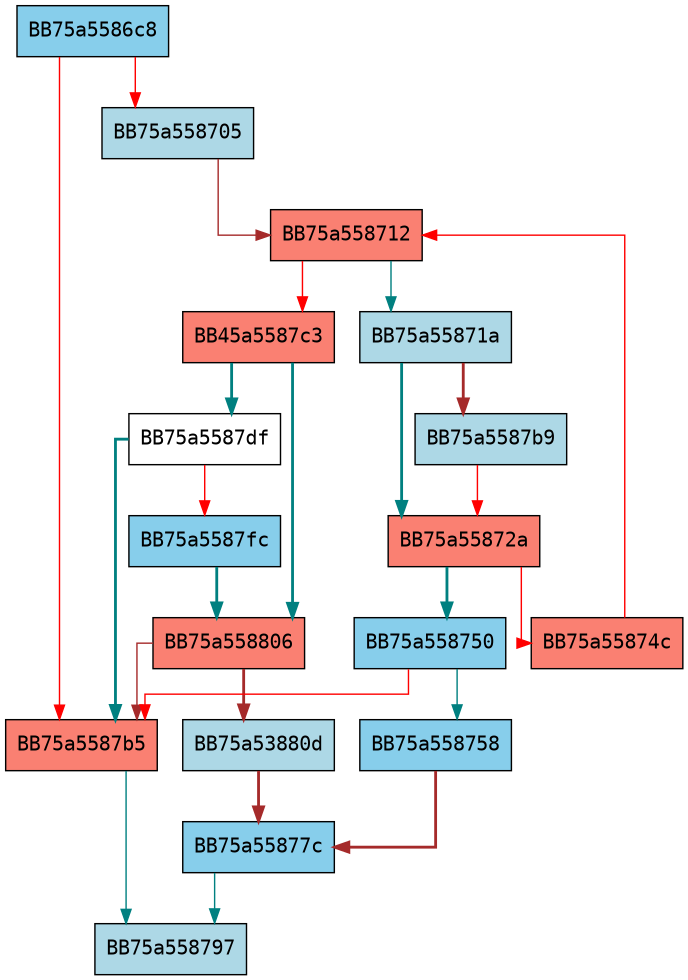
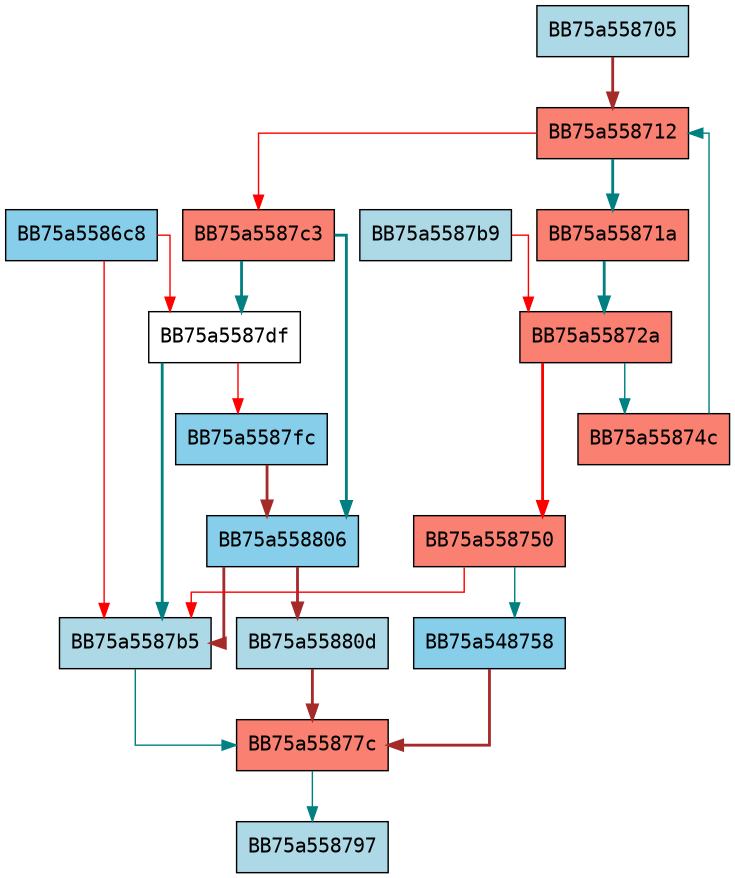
edge "BB75a5586c8" -> "BB75a558705": now "BB75a5586c8" -> "BB75a5587df"
edge "BB75a558705" -> "BB75a558712": style solid -> bold
edge "BB75a558712" -> "BB75a55871a": style solid -> bold
edge "BB75a55874c" -> "BB75a558712": color red -> teal
node "BB45a5587c3": label "BB45a5587c3" -> "BB75a5587c3"
node "BB75a55871a": fillcolor lightblue -> salmon
edge "BB75a55871a" -> "BB75a5587b9": removed
edge "BB75a5587fc" -> "BB75a558806": color teal -> brown
edge "BB75a55872a" -> "BB75a558750": color teal -> red
edge "BB75a55872a" -> "BB75a55874c": color red -> teal
node "BB75a558806": fillcolor salmon -> skyblue
node "BB75a558750": fillcolor skyblue -> salmon
edge "BB75a558806" -> "BB75a5587b5": style solid -> bold
node "BB75a5587b5": fillcolor salmon -> lightblue
node "BB75a53880d": label "BB75a53880d" -> "BB75a55880d"
node "BB75a558758": label "BB75a558758" -> "BB75a548758"
edge "BB75a5587b5" -> "BB75a558797": now "BB75a5587b5" -> "BB75a55877c"
node "BB75a55877c": fillcolor skyblue -> salmon
